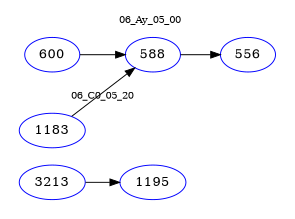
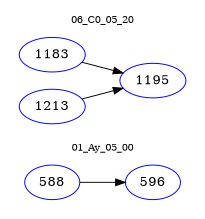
cluster "06_Ay_05_00": label "06_Ay_05_00" -> "01_Ay_05_00"
node "600": removed
node "556": label "556" -> "596"
edge "1183" -> "588": now "1183" -> "1195"
node "3213": label "3213" -> "1213"
